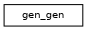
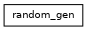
node "gen_gen": label "gen_gen" -> "random_gen"
